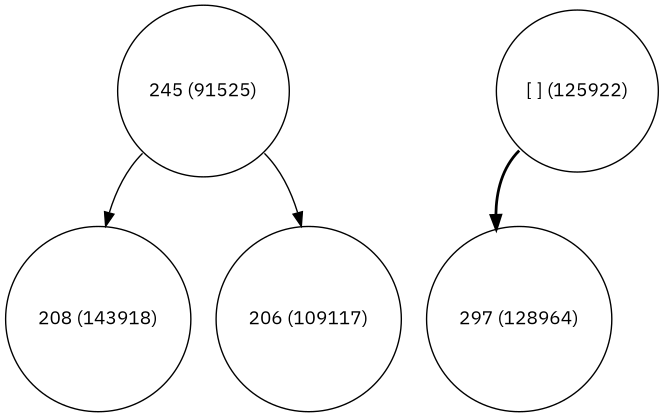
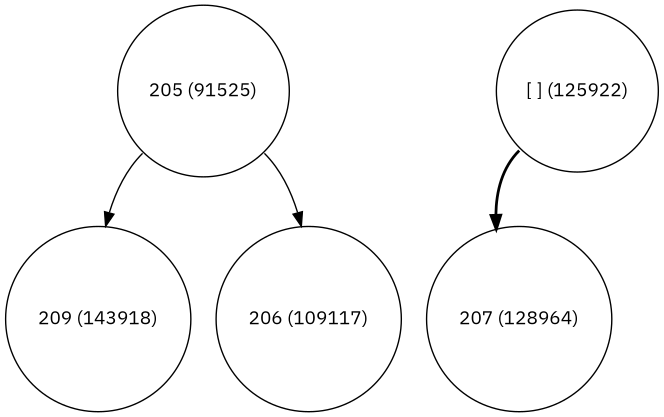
node "245 (91525)": label "245 (91525)" -> "205 (91525)"
node "208 (143918)": label "208 (143918)" -> "209 (143918)"
node "297 (128964)": label "297 (128964)" -> "207 (128964)"
